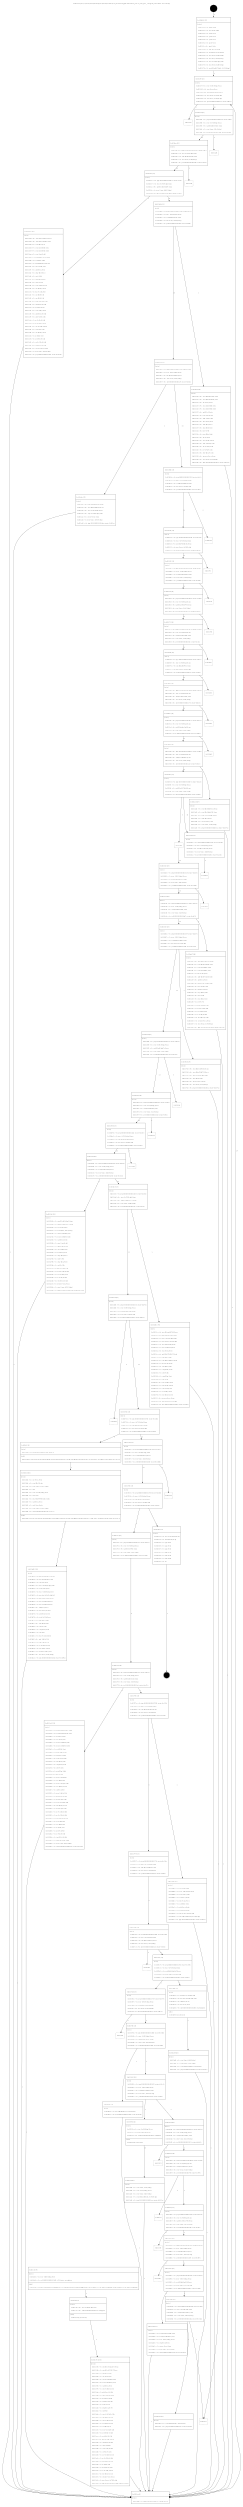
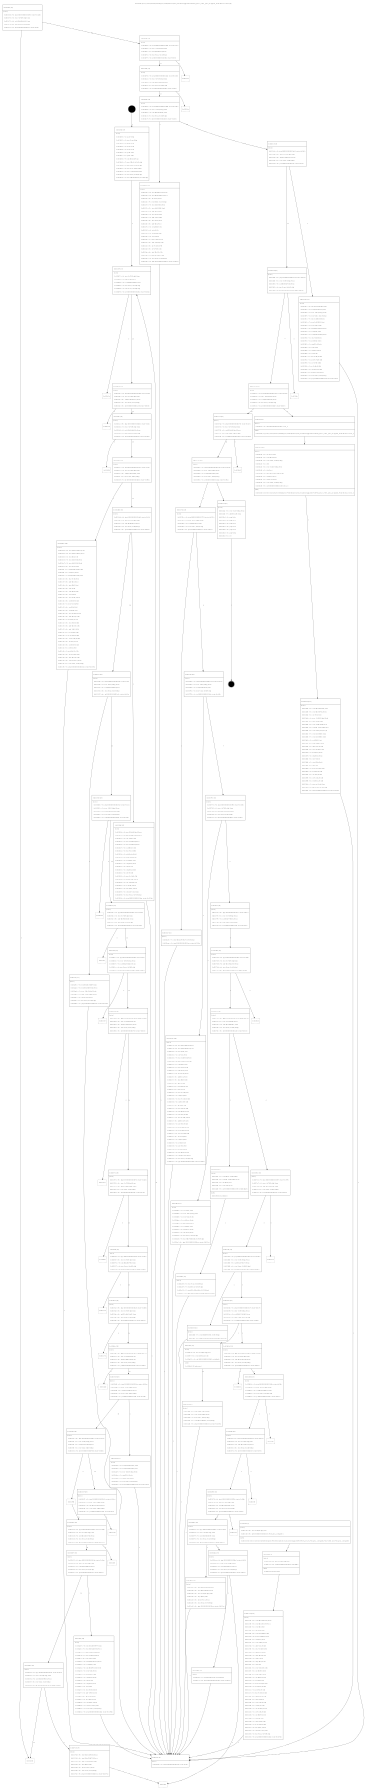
node "0x401ba7 [12]": added
edge "0x401652 [25]" -> "0x40166b [25]": now "0x401652 [25]" -> "0x40244e"
